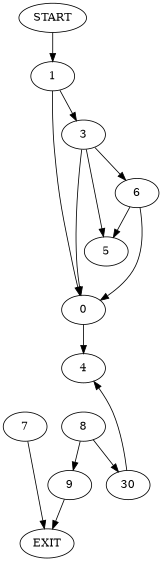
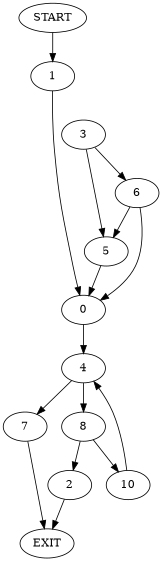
edge "1" -> "3": removed
edge "3" -> "0": now "5" -> "0"
edge "4" -> "8": added
edge "4" -> "7": added
node "9": label "9" -> "2"
node "30": label "30" -> "10"
